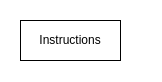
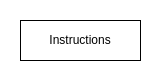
node "Instructions": size 100x40 -> 120x40
